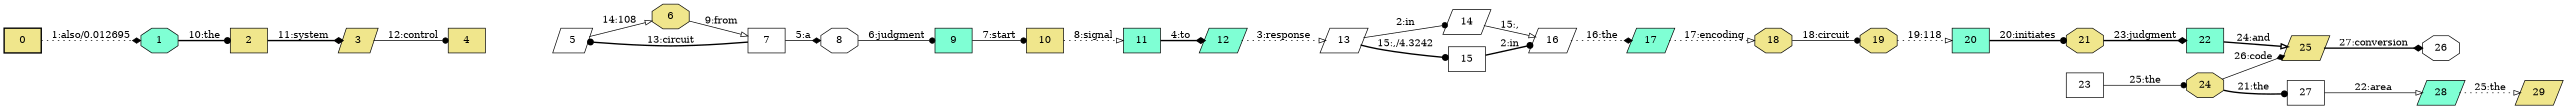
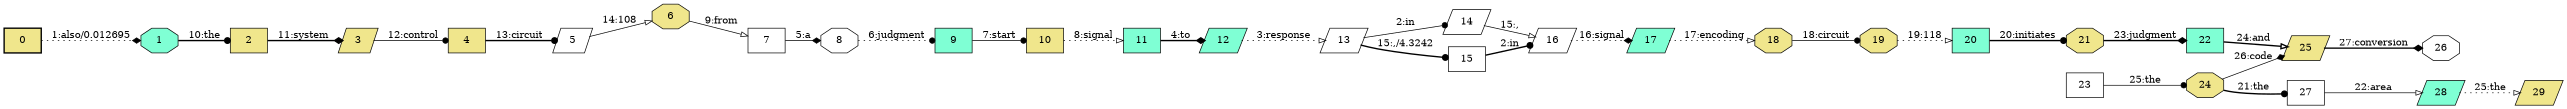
edge "16" -> "17": label "16:the" -> "16:signal"
edge "8" -> "9": style solid -> dotted
edge "7" -> "5": now "4" -> "5"
